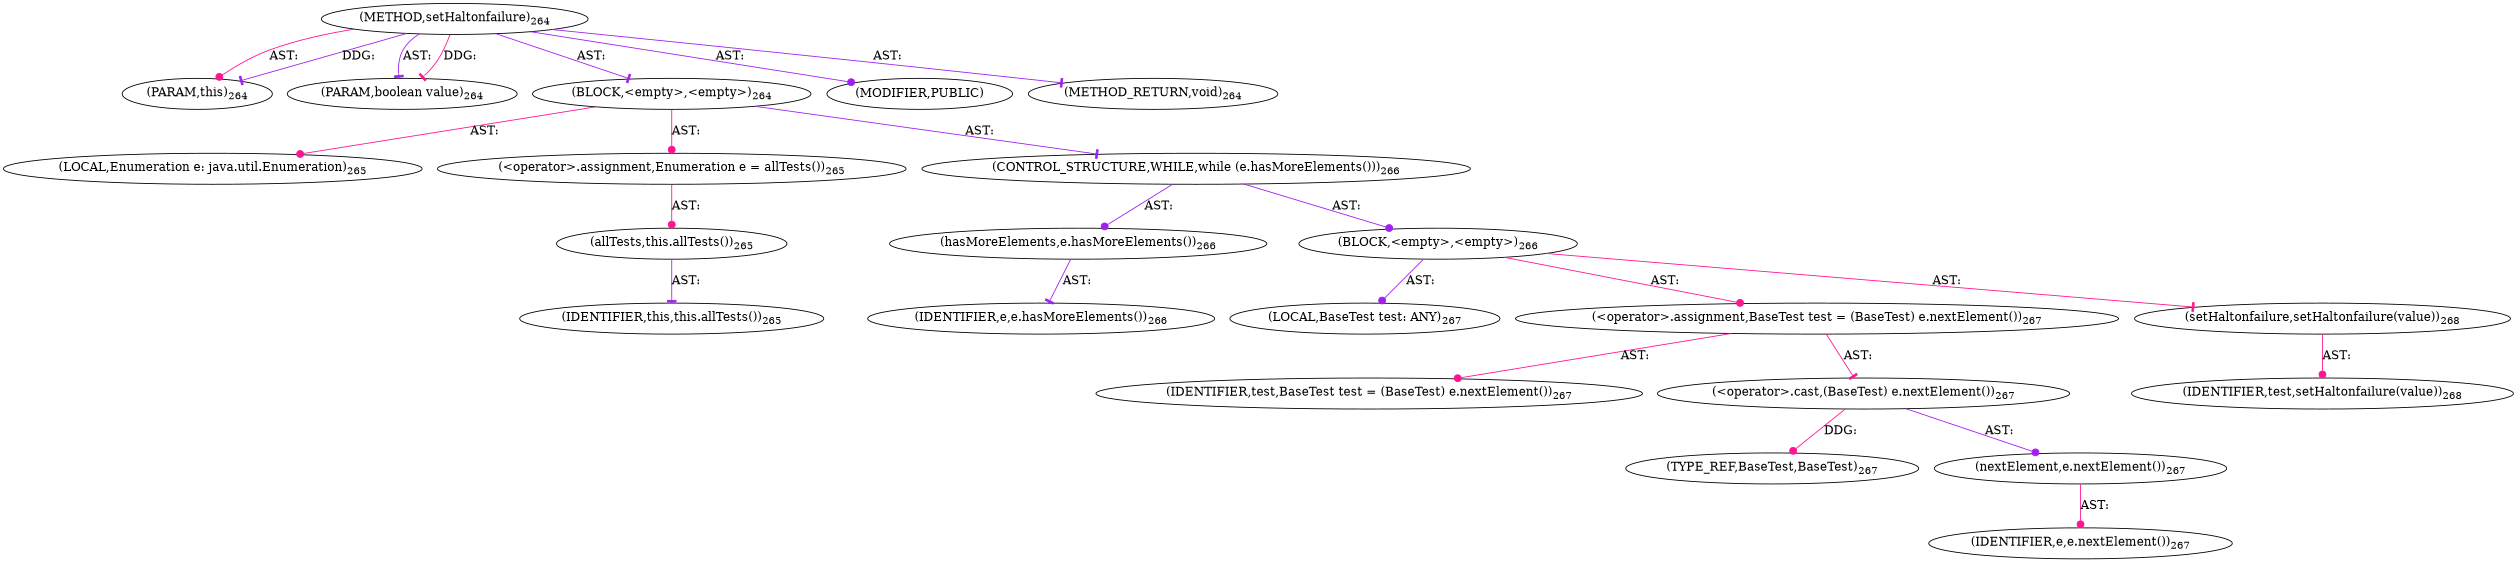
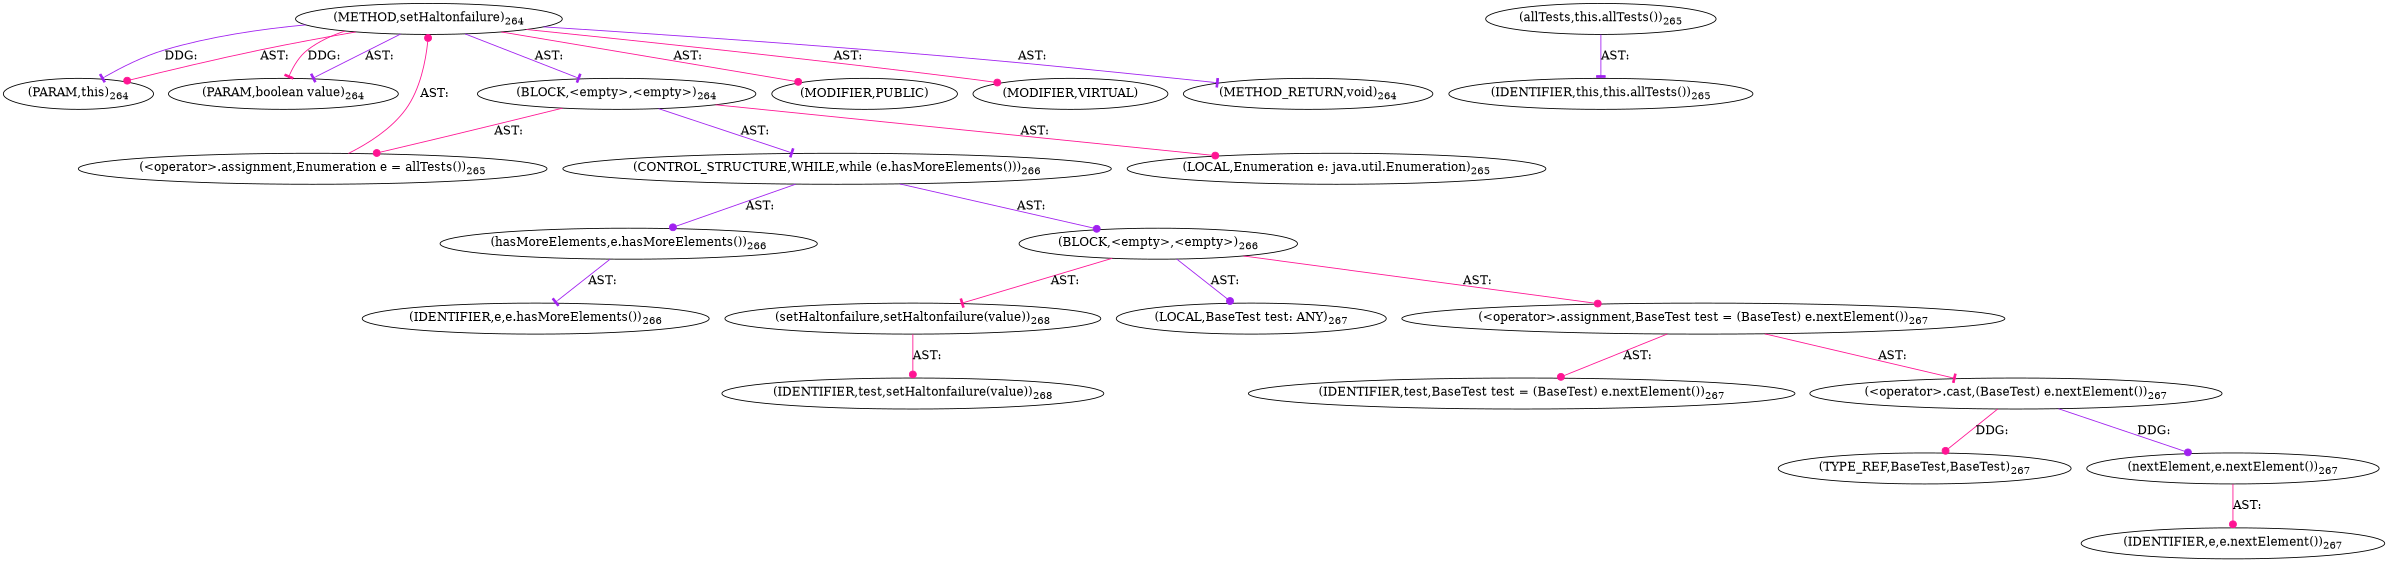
edge "(METHOD,setHaltonfailure)" -> "(MODIFIER,PUBLIC)": color purple -> deeppink
node "(MODIFIER,VIRTUAL)": added
edge "(<operator>.assignment,Enumeration e = allTests())" -> "(allTests,this.allTests())": now "(<operator>.assignment,Enumeration e = allTests())" -> "(METHOD,setHaltonfailure)"
edge "(<operator>.cast,(BaseTest) e.nextElement())" -> "(nextElement,e.nextElement())": label "AST: " -> "DDG: "
